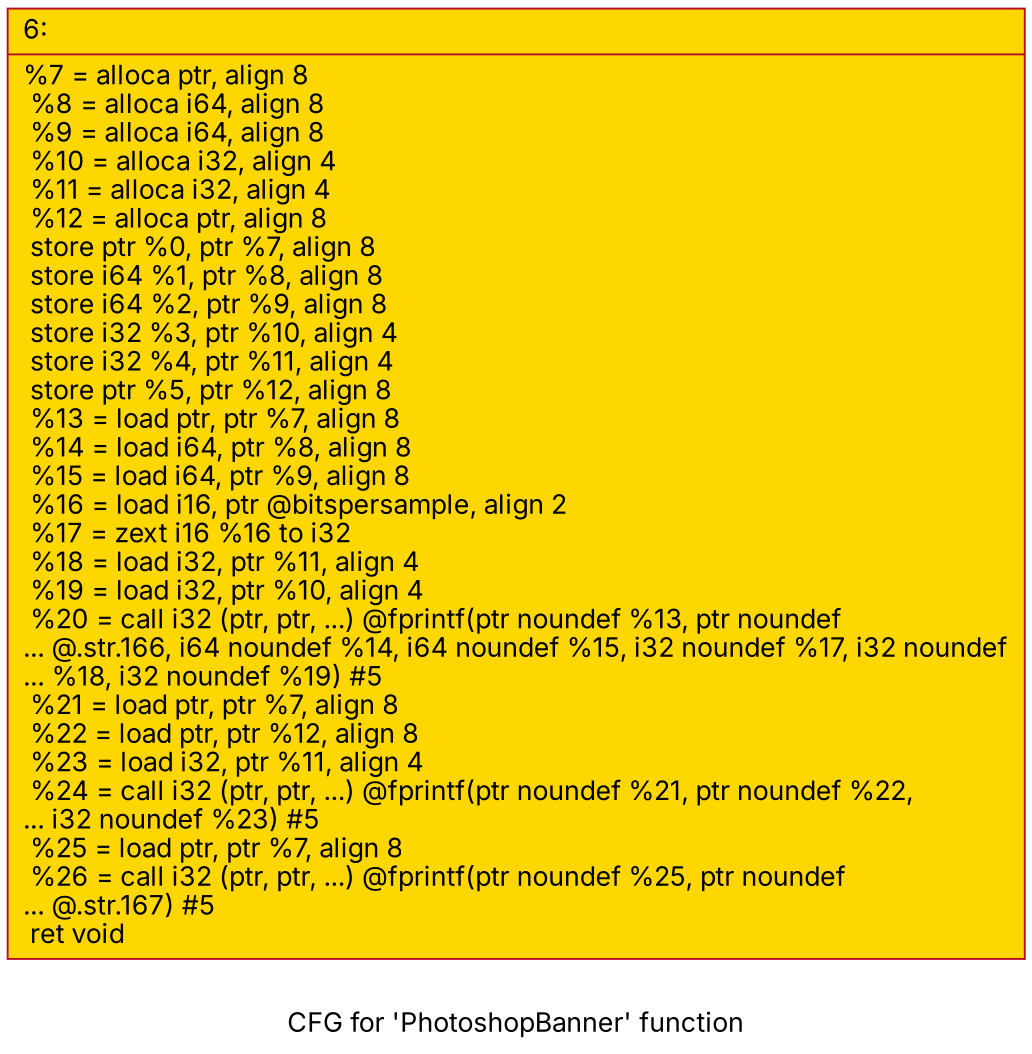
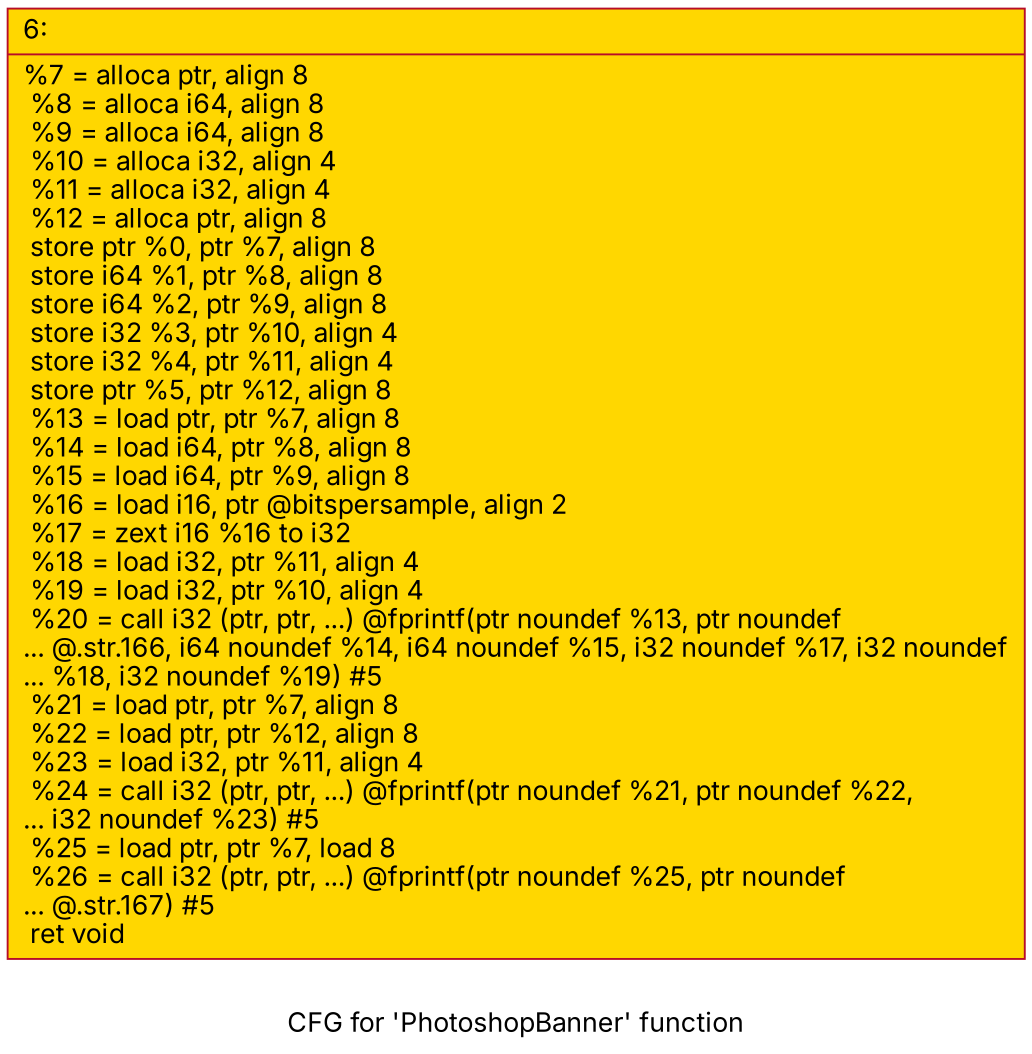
node "6:": text "%25 = load ptr, ptr %7, align 8" -> "%25 = load ptr, ptr %7, load 8"
